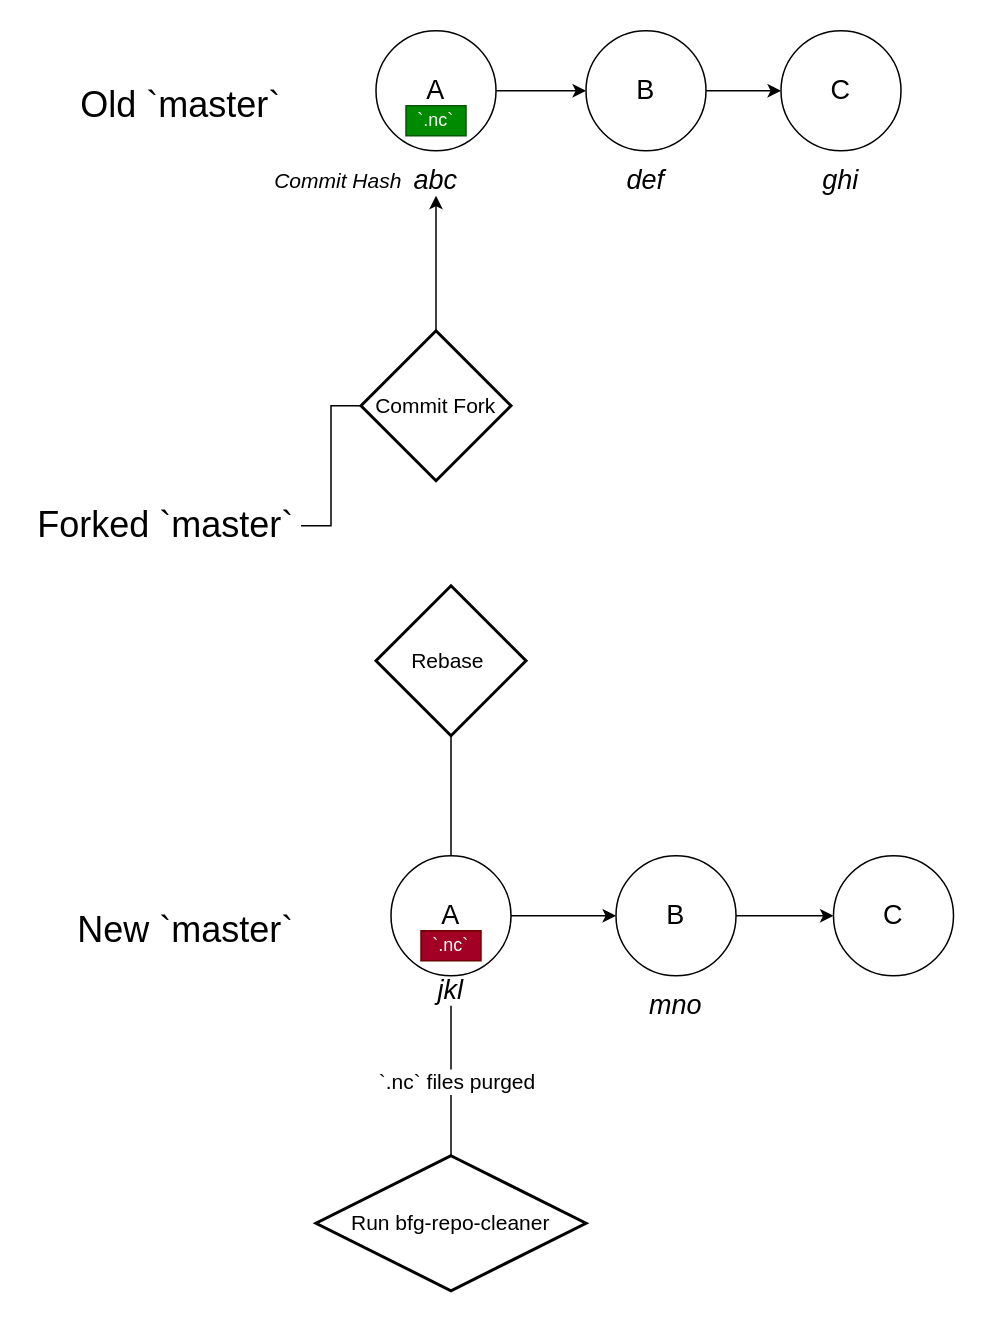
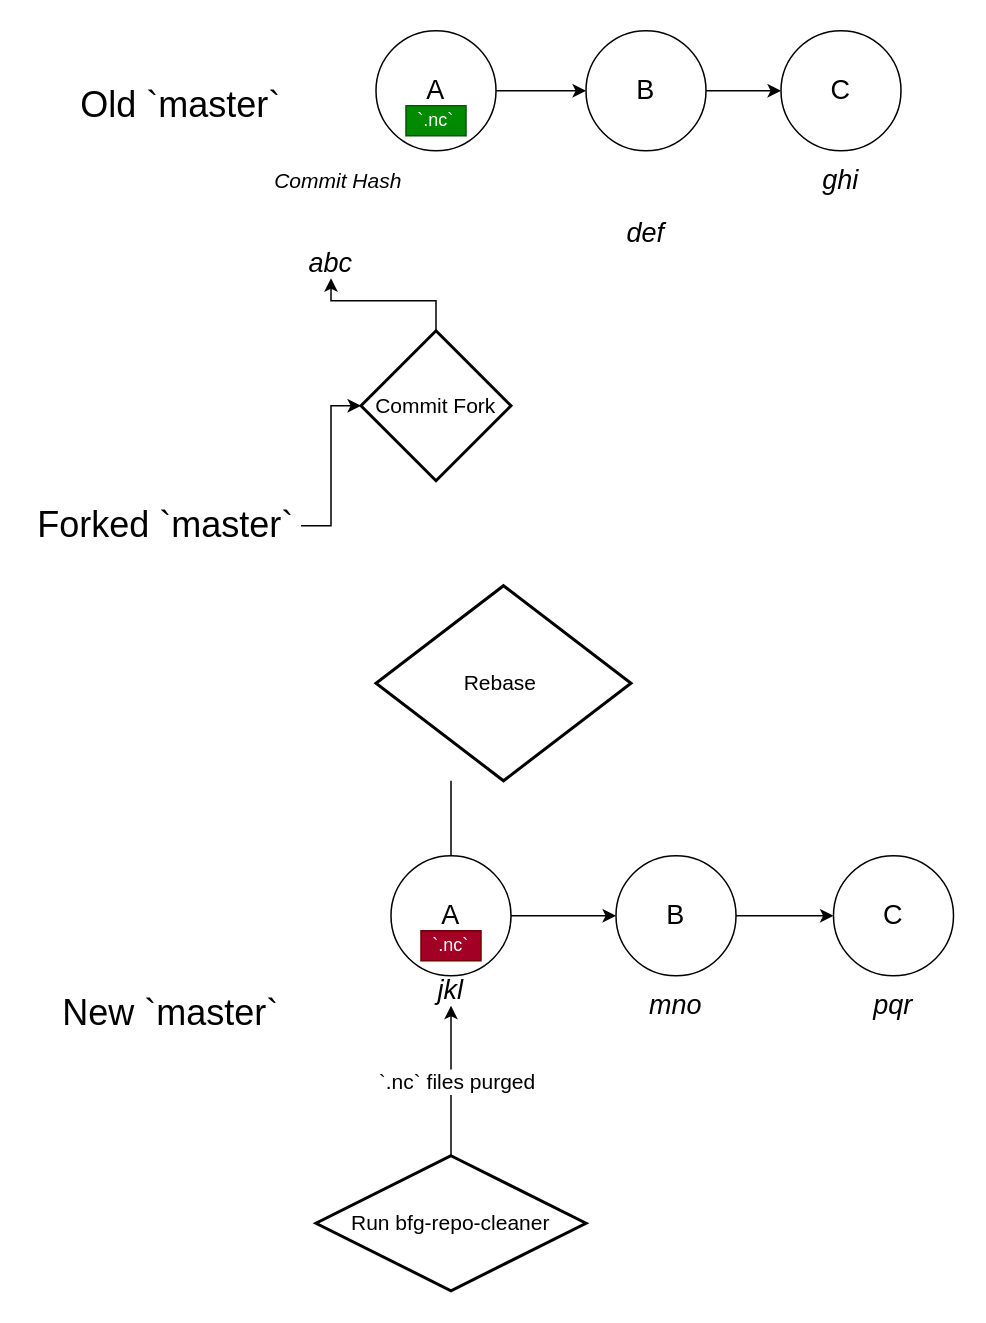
node "abc": moved (436, 181) -> (331, 263)
node "def": moved (646, 181) -> (646, 233)
edge "Commit Fork" -- "Forked `master`": arrowhead none -> classic
node "Rebase": size 150x150 -> 255x195
node "New `master`": moved (181, 931) -> (166, 1013)
node "pqr": added
edge "jkl" -- "Run bfg-repo-cleaner": arrowhead none -> classic
